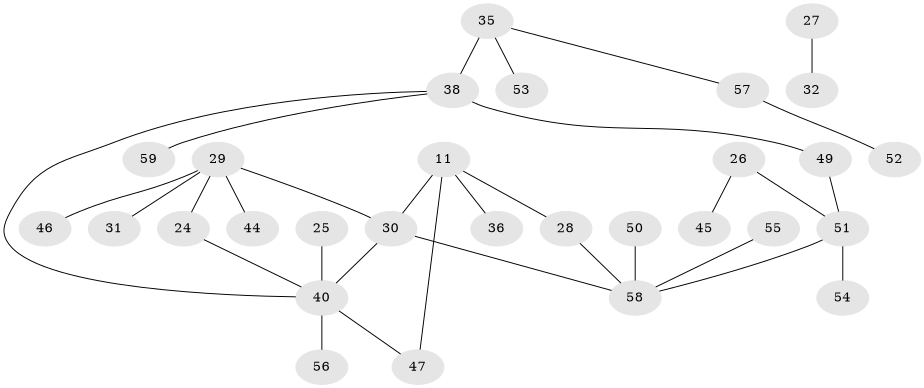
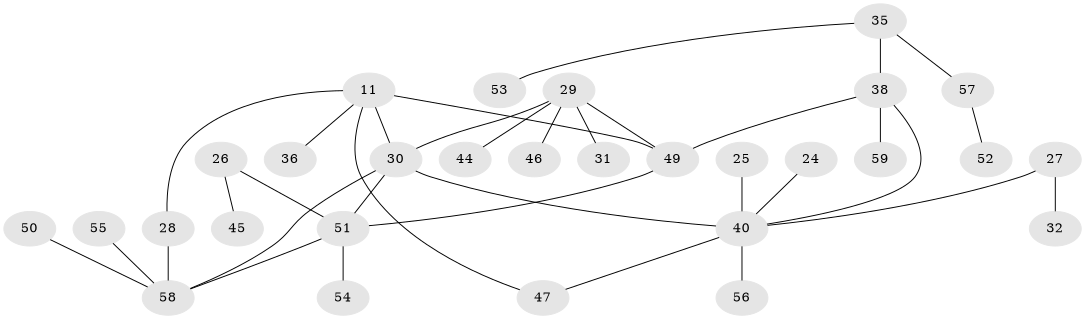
edge "11" -- "49": added
edge "29" -- "24": now "29" -- "49"
edge "30" -- "51": added
edge "27" -- "40": added
